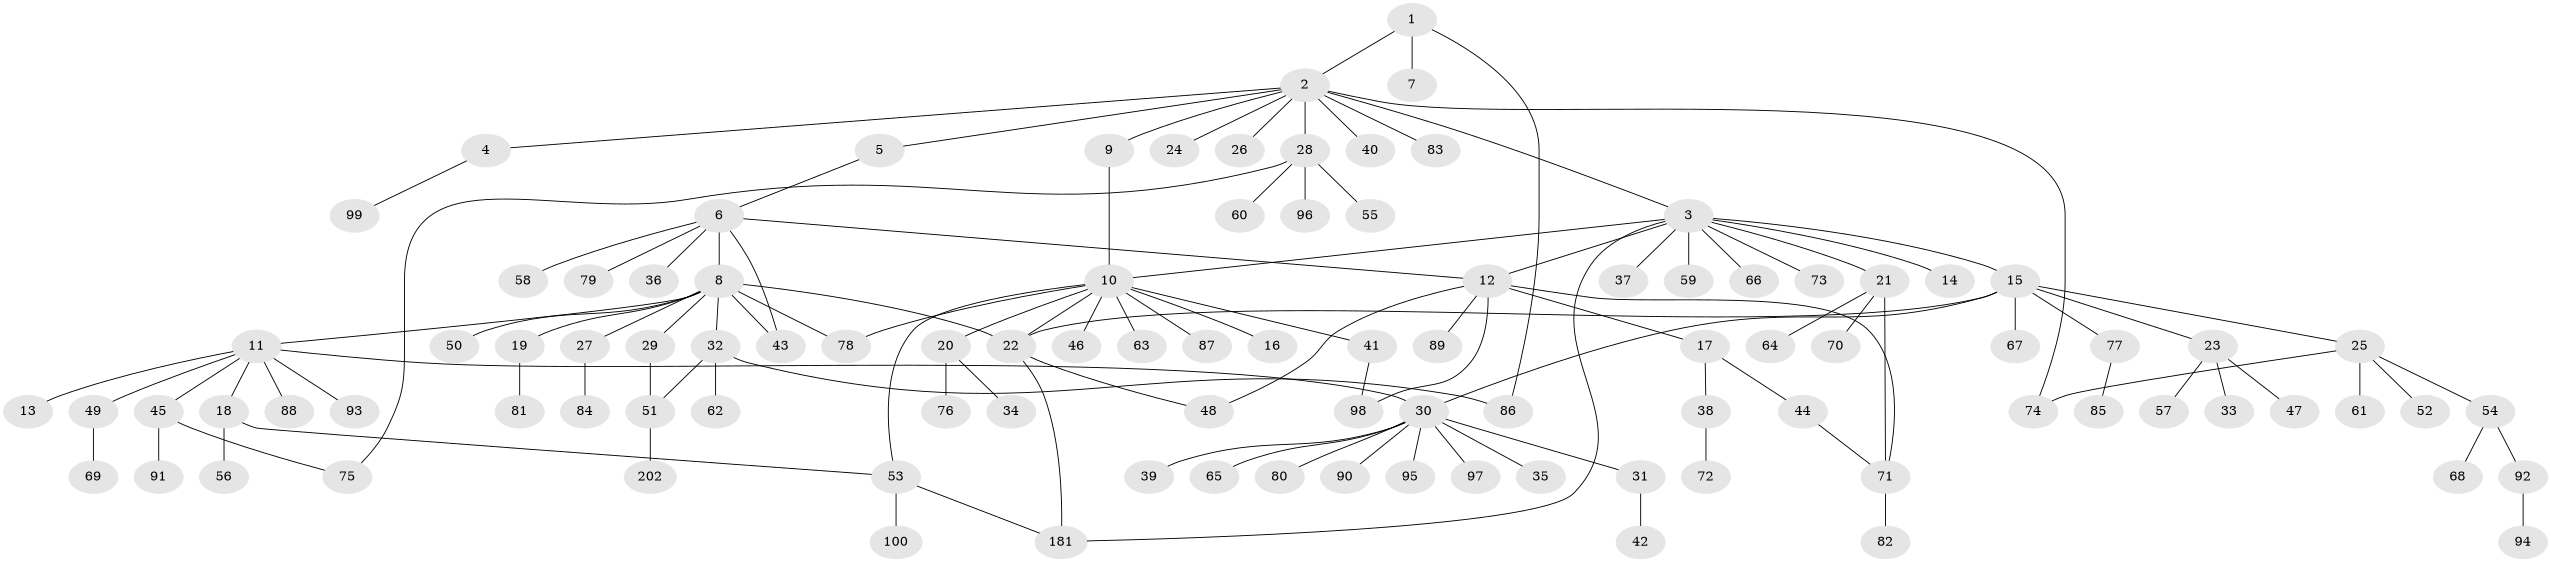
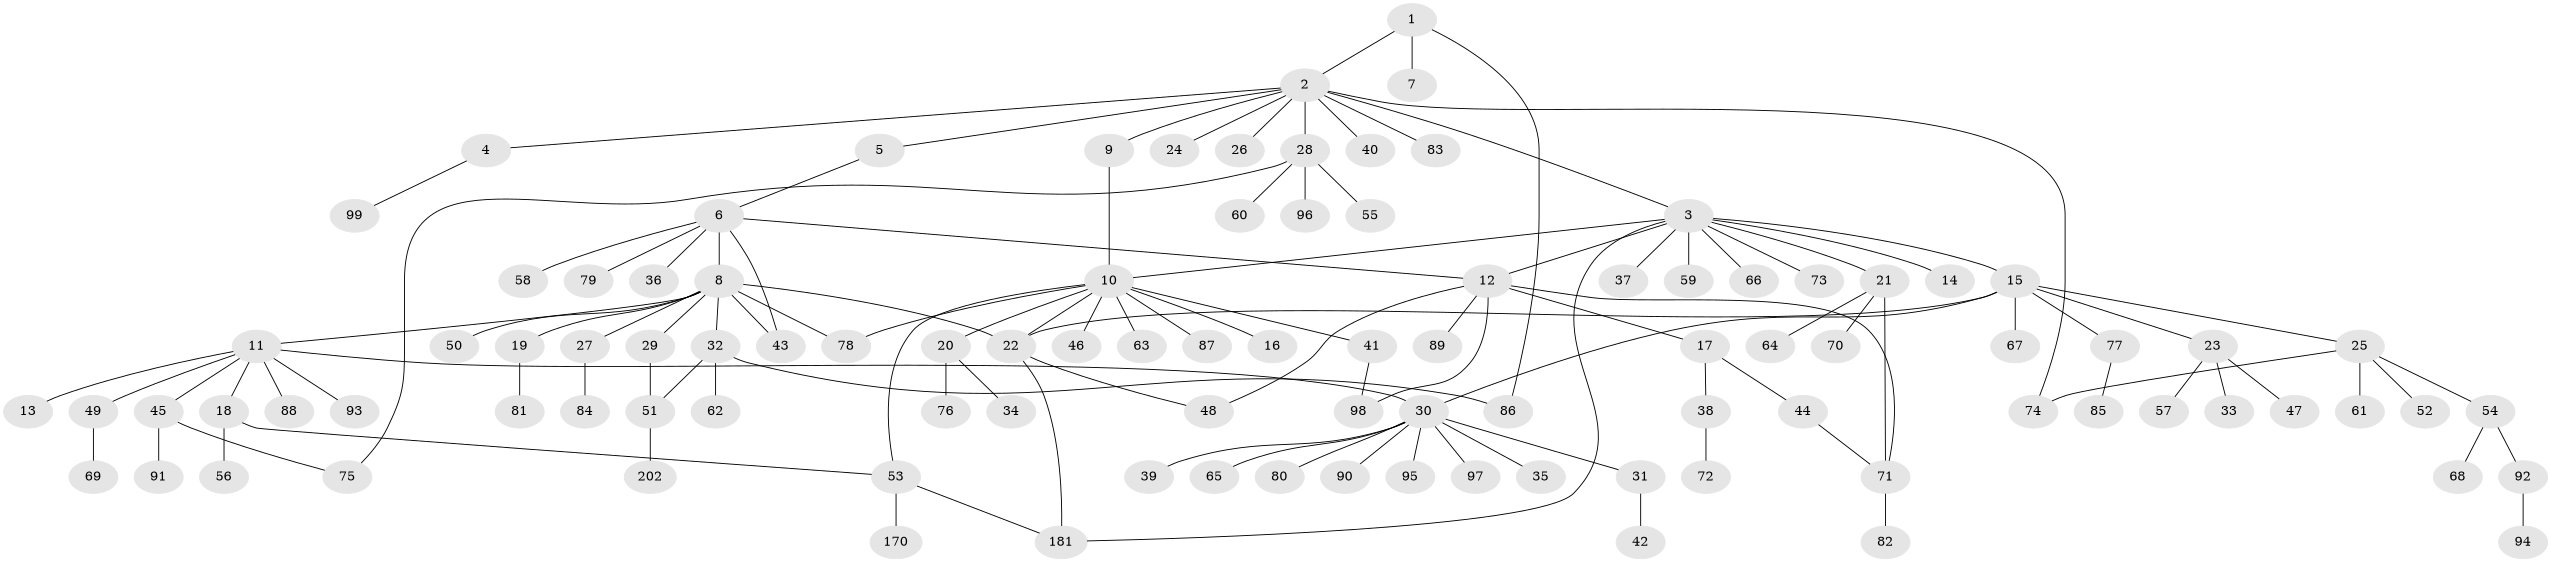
node "100": label "100" -> "170"
